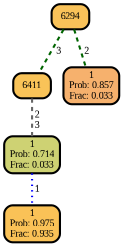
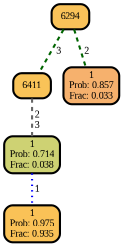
node "1 Prob: 0.714 Frac: 0.033": label "1 Prob: 0.714 Frac: 0.033" -> "1 Prob: 0.714 Frac: 0.038"
